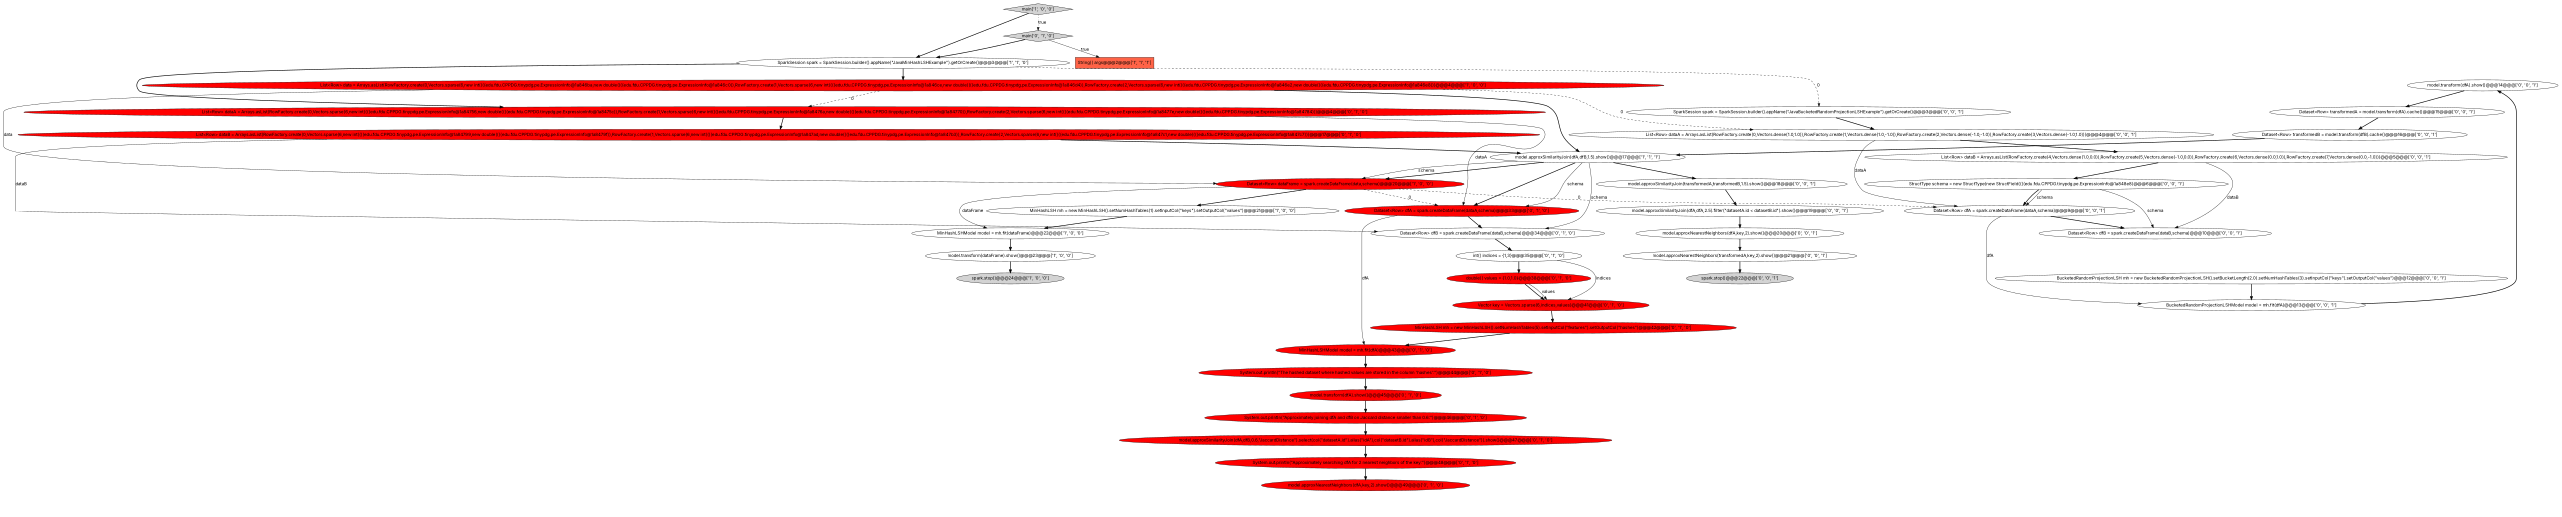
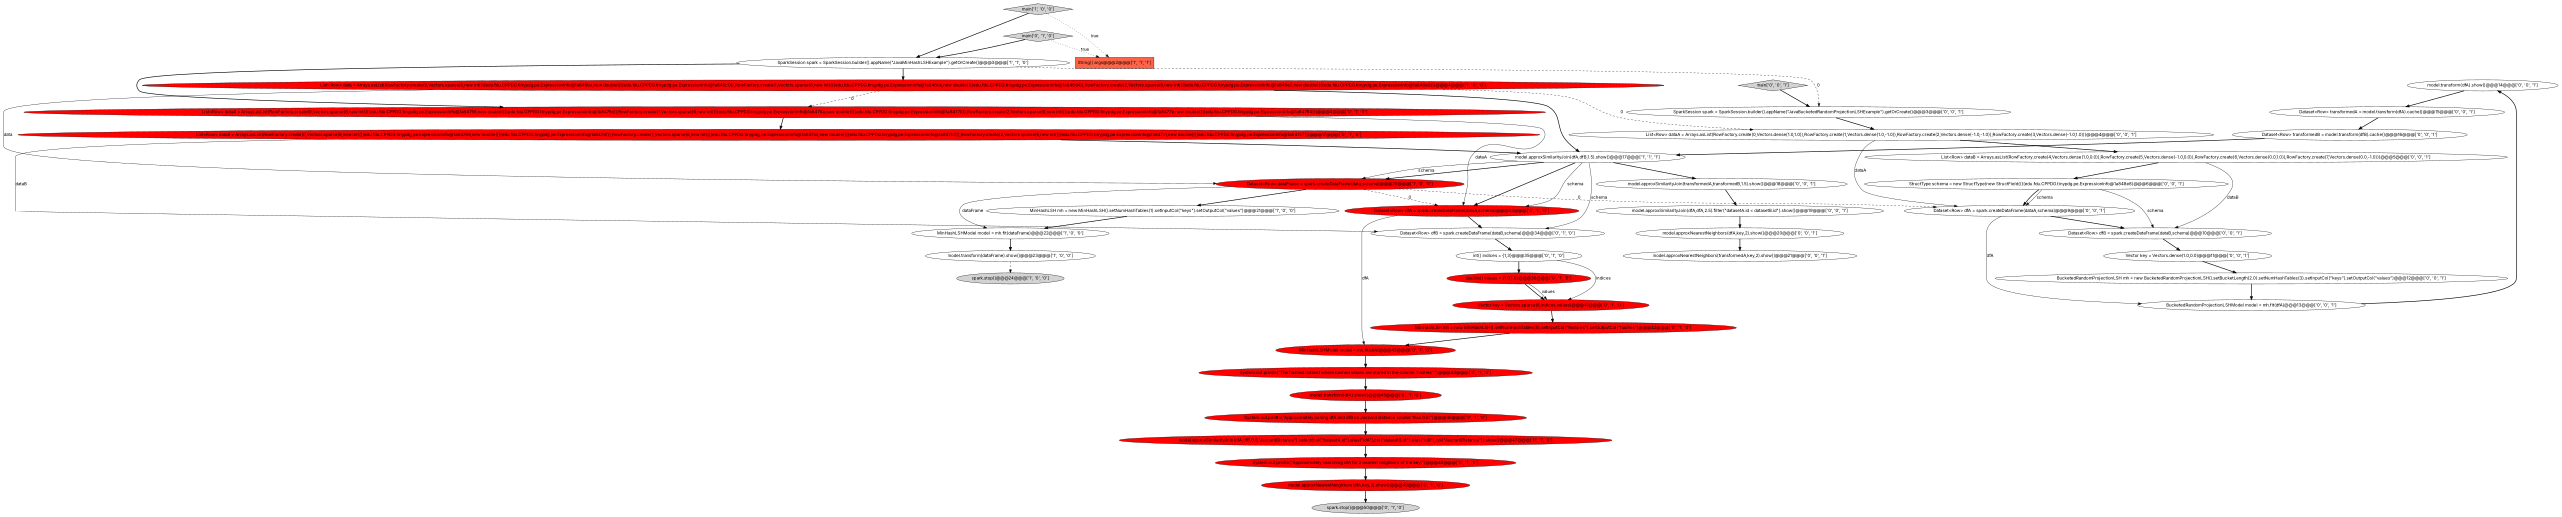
edge "main['1', '0', '0']" -> "main['0', '1', '0']": now "main['1', '0', '0']" -> "String(( args@@@2@@@['1', '1', '1']"
edge "main['0', '1', '0']" -> "String(( args@@@2@@@['1', '1', '1']": style solid -> dotted
node "main['0', '0', '1']": added
node "Vector key = Vectors.dense(1.0,0.0)@@@11@@@['0', '0', '1']": added
edge "model.transform(dataFrame).show()@@@23@@@['1', '0', '0']" -> "spark.stop()@@@24@@@['1', '0', '0']": style bold -> dashed
node "spark.stop()@@@22@@@['0', '0', '1']": removed
node "spark.stop()@@@50@@@['0', '1', '0']": added
